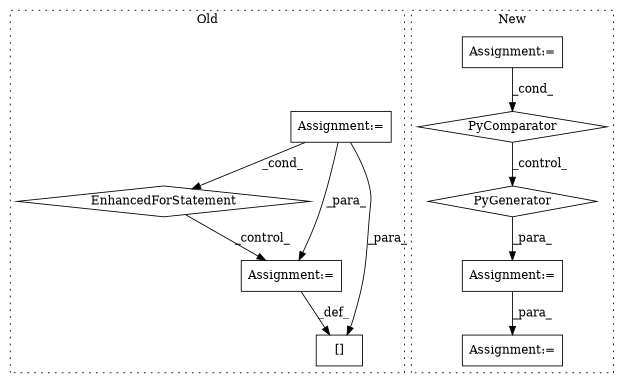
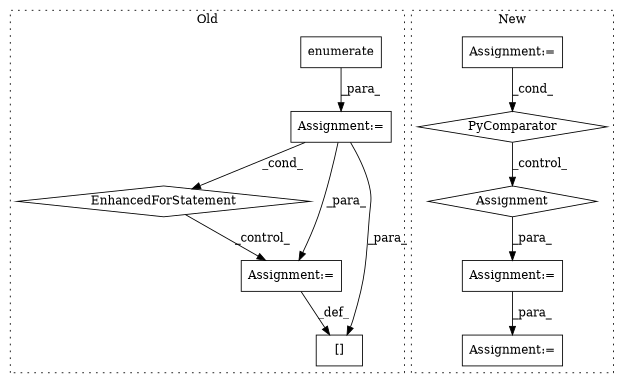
node "enumerate": added
node "PyGenerator": label "PyGenerator" -> "Assignment"
